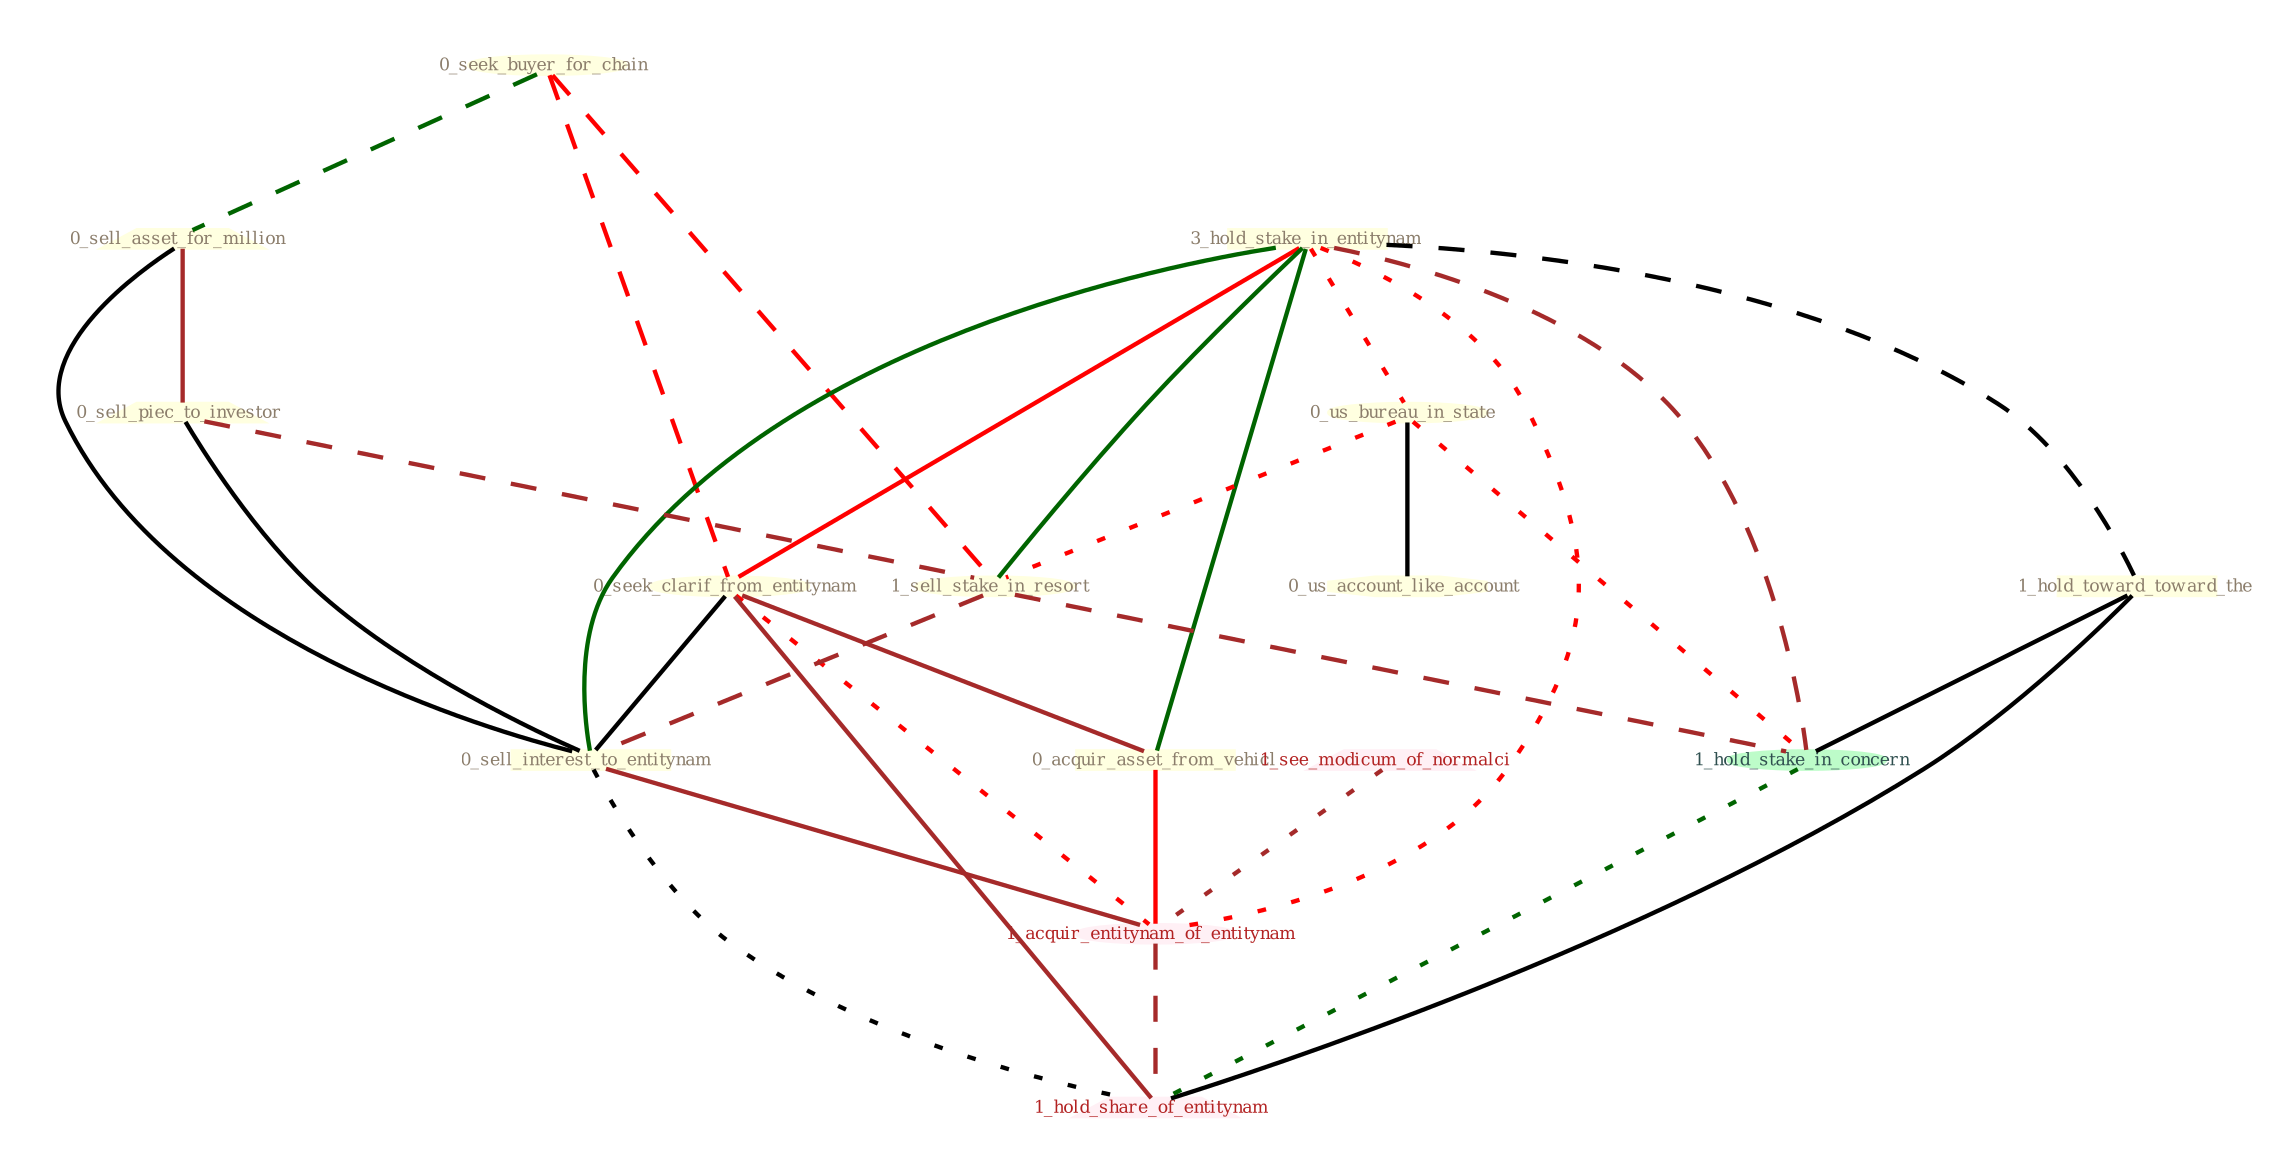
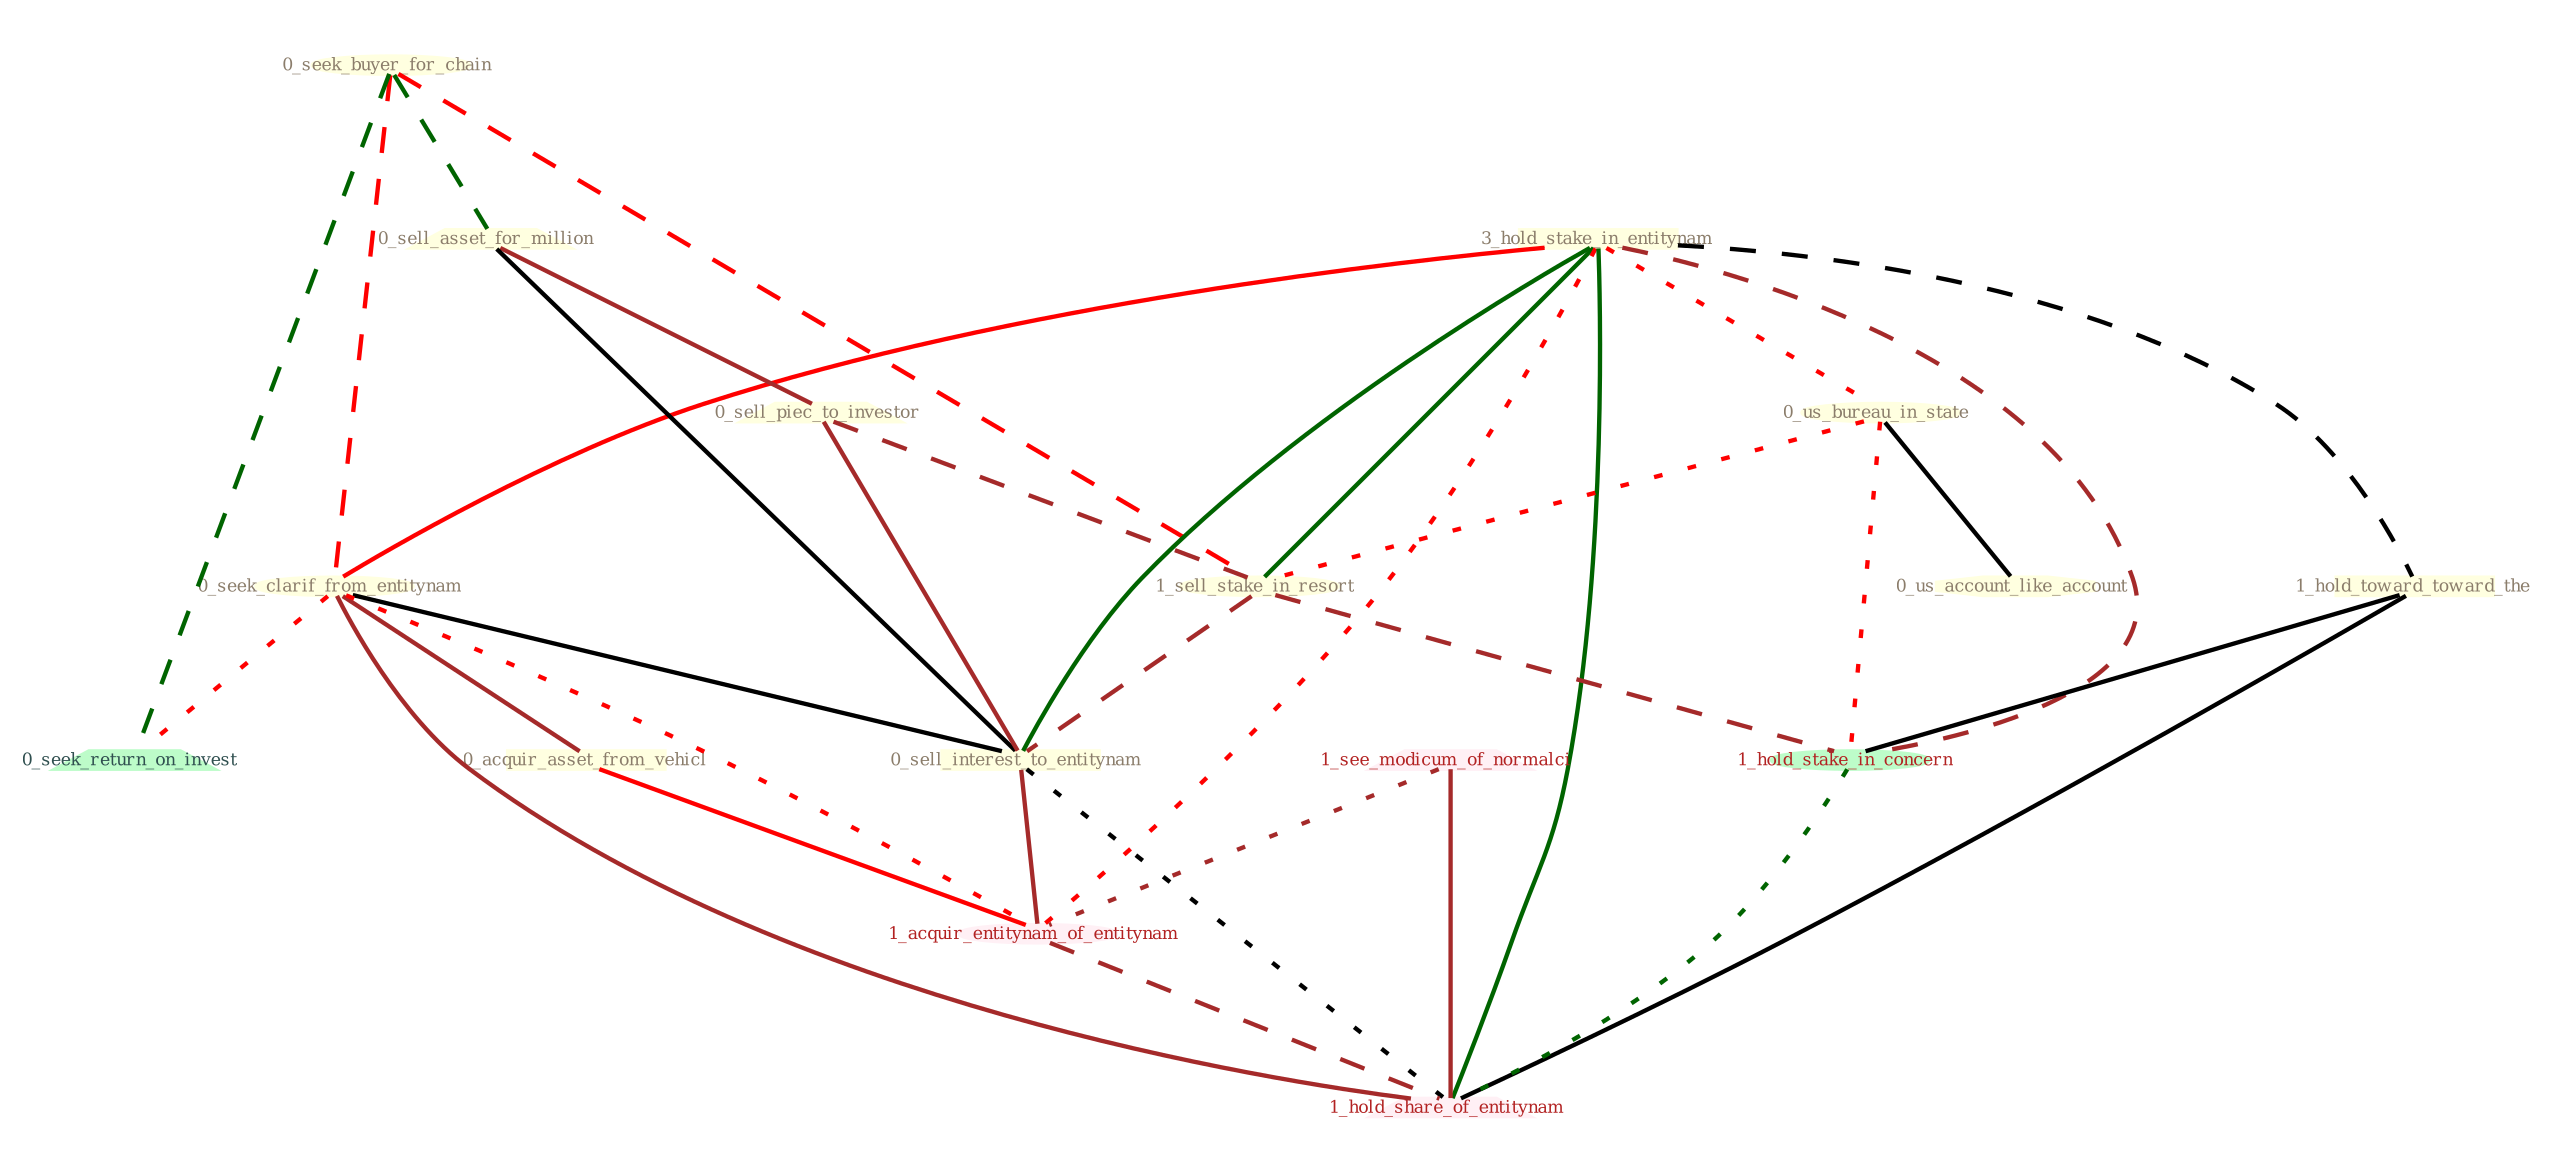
edge "3_hold_stake_in_entitynam" -- "0_acquir_asset_from_vehicl": now "3_hold_stake_in_entitynam" -- "1_hold_share_of_entitynam"
edge "0_sell_piec_to_investor" -- "0_sell_interest_to_entitynam": color black -> brown
node "0_seek_return_on_invest": added
node "1_hold_stake_in_concern": fontcolor #2f4f4f -> #b22222
edge "1_see_modicum_of_normalci" -- "1_hold_share_of_entitynam": added
